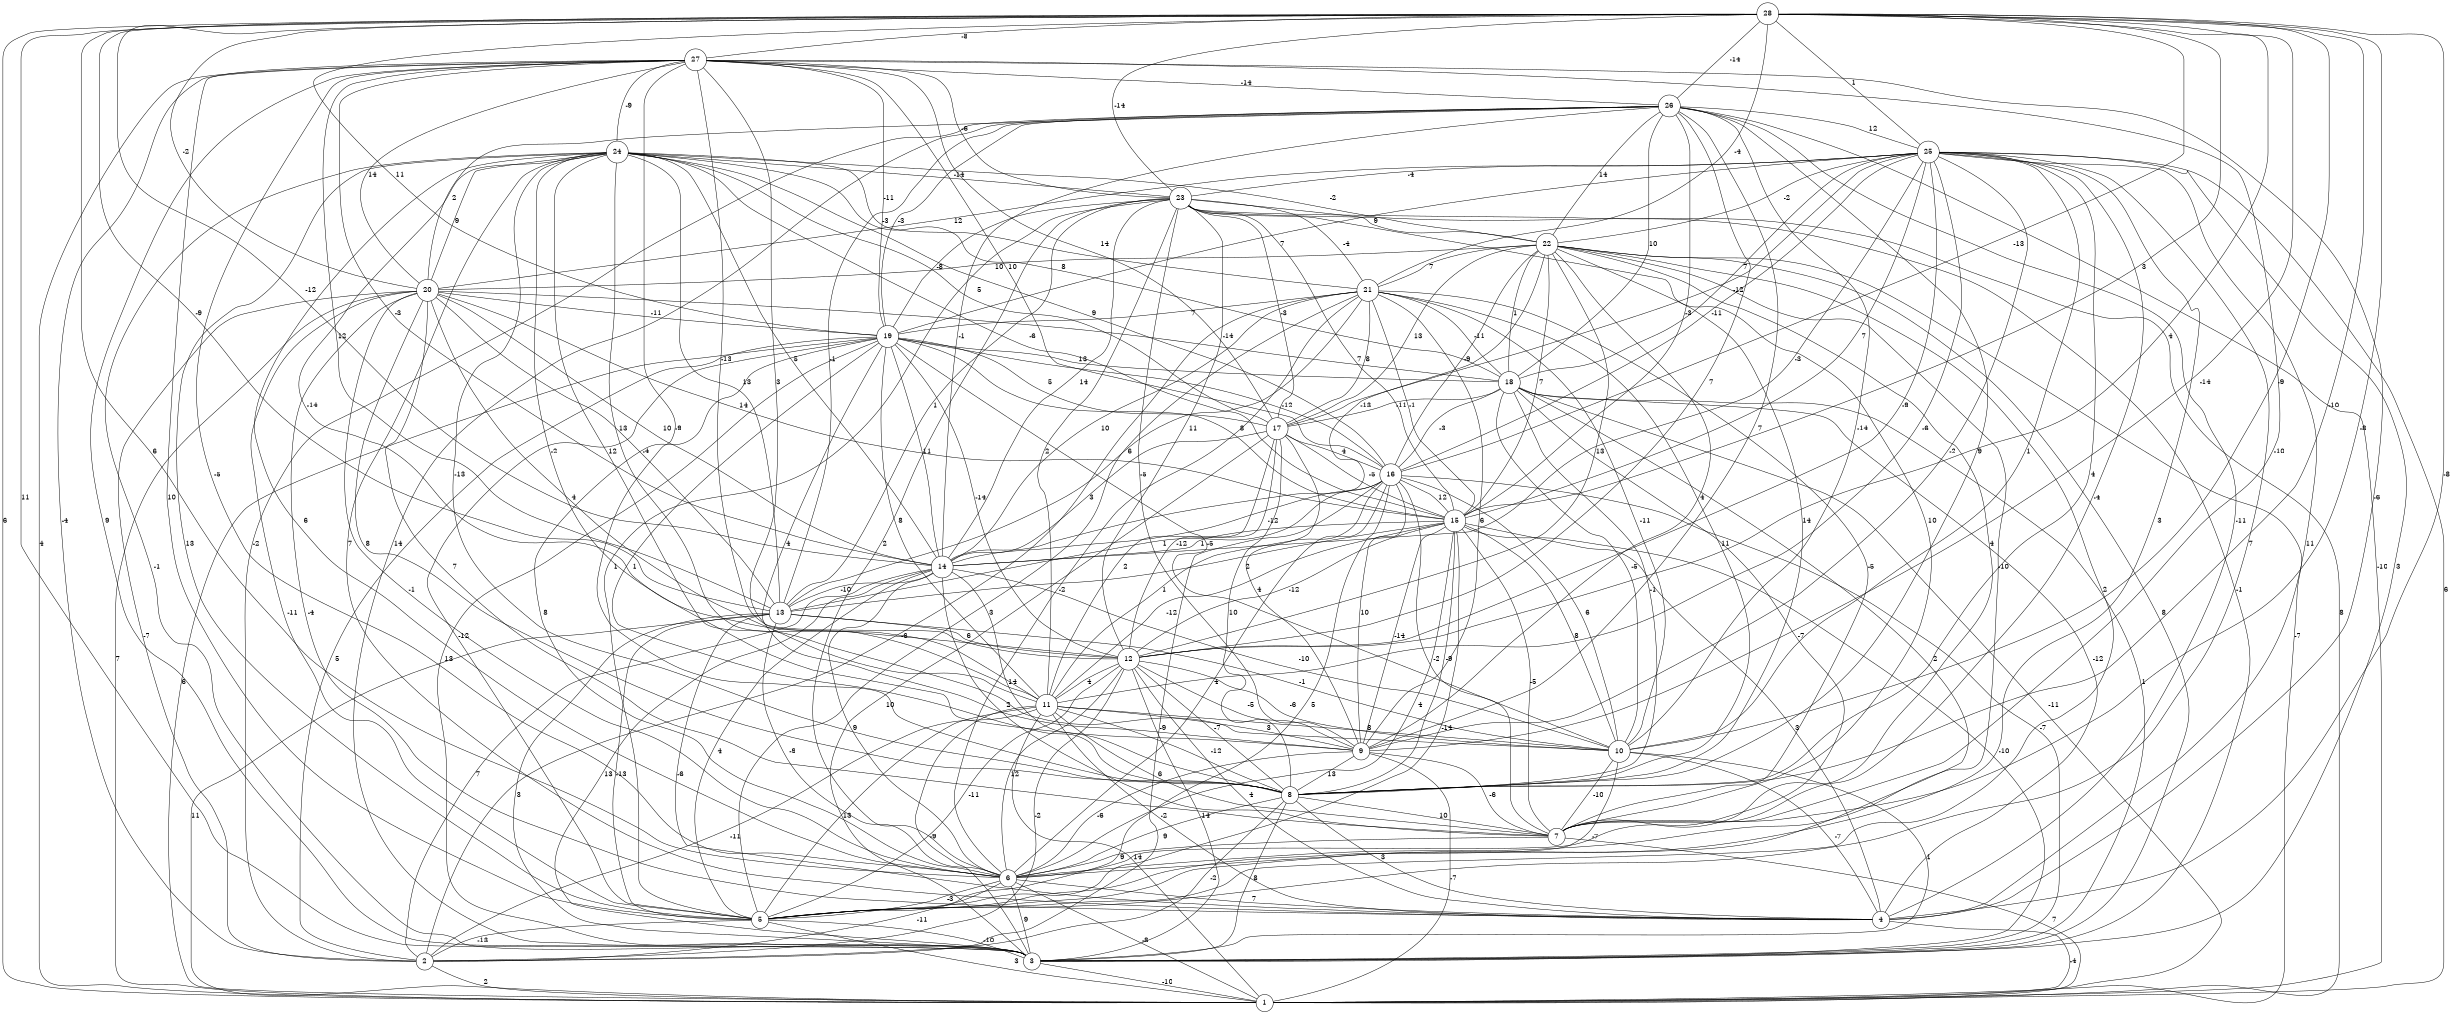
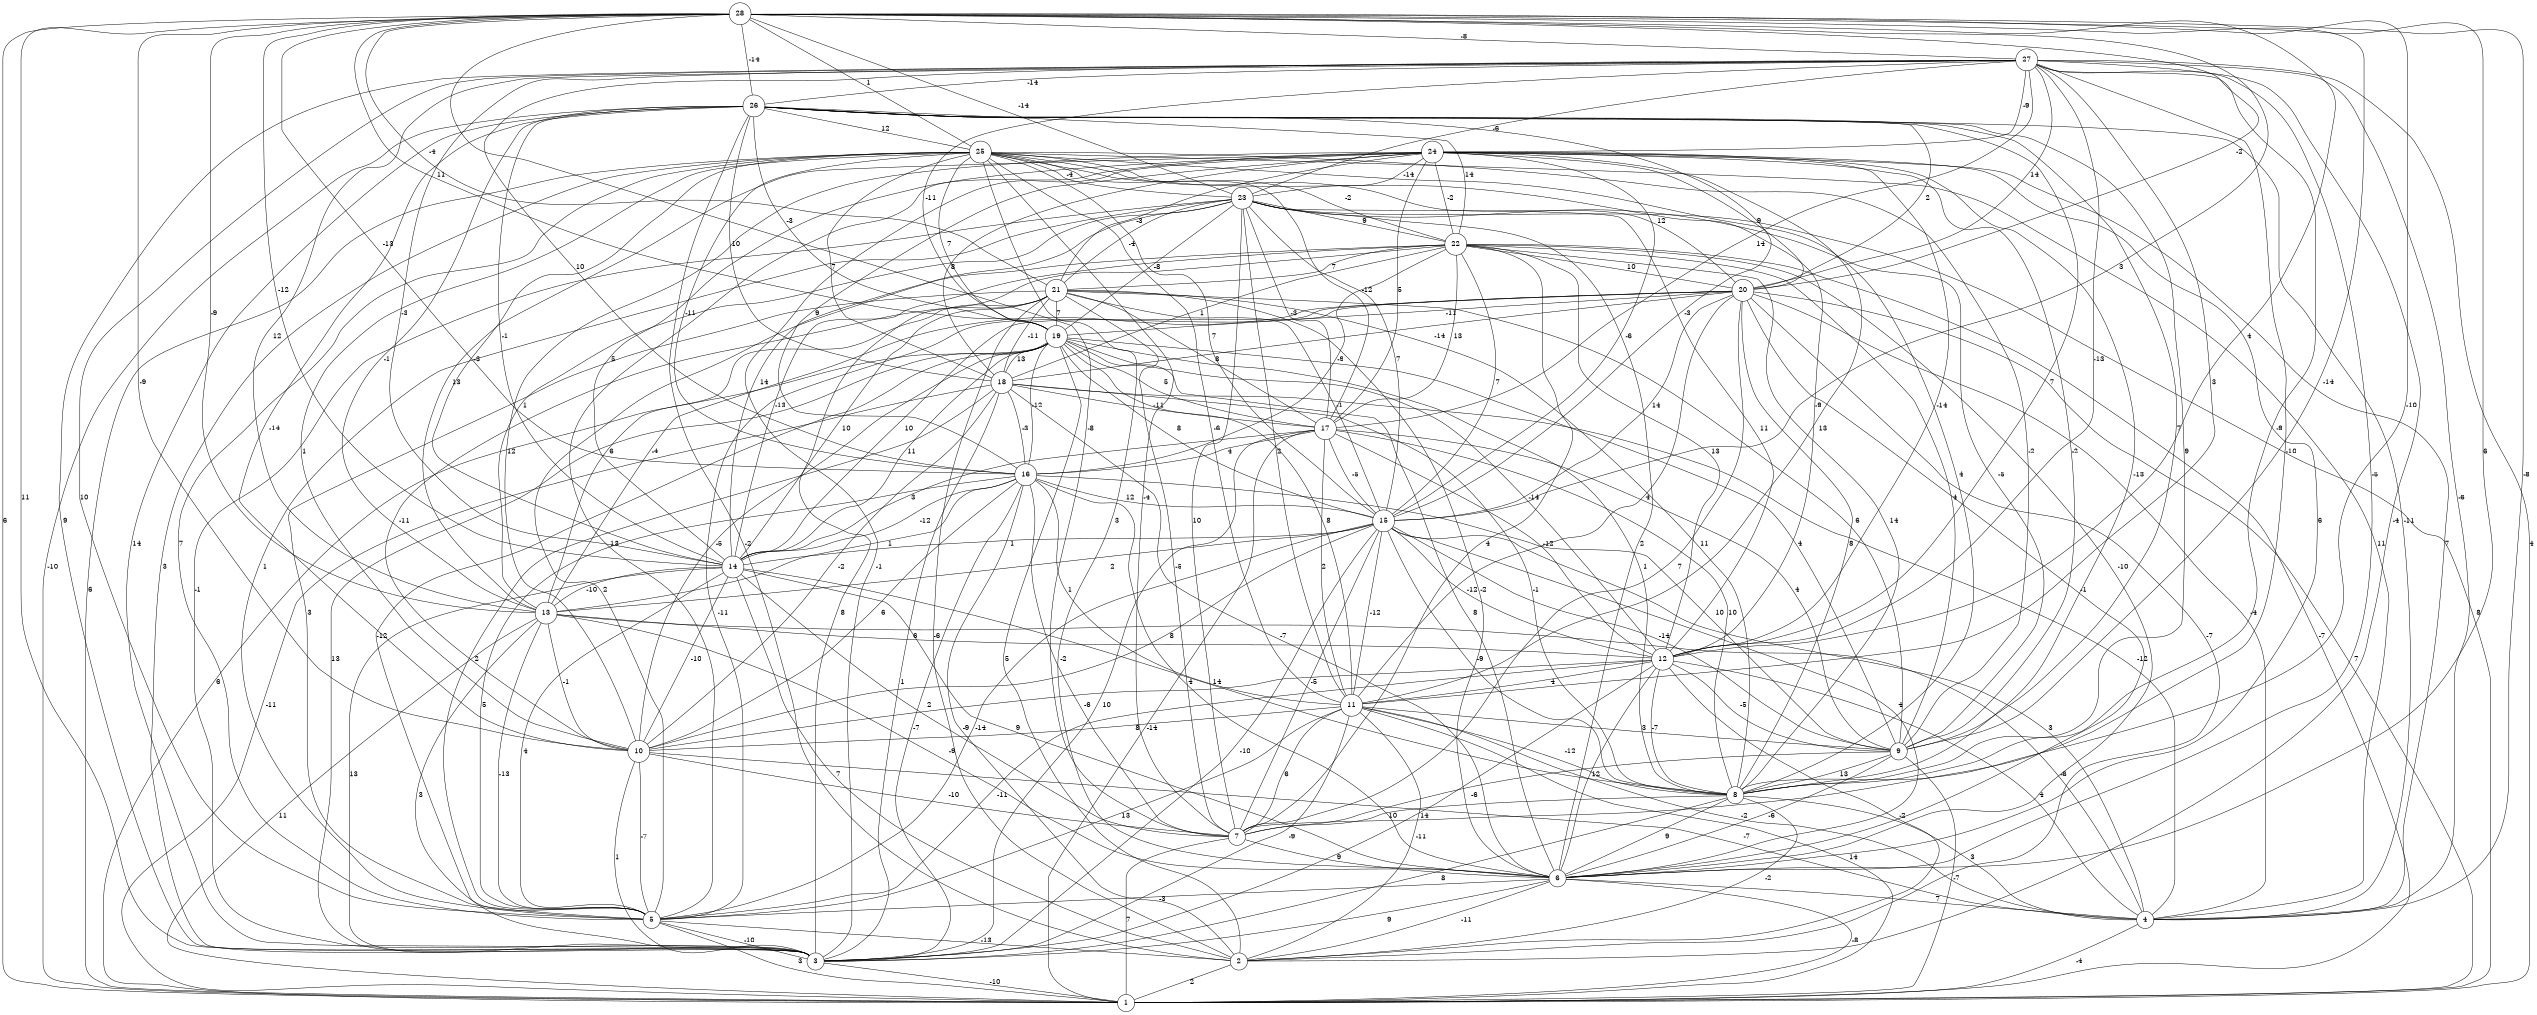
edge "18" -- "10": label "-5" -> "-2"
edge "17" -- "1": added, label "-14"
